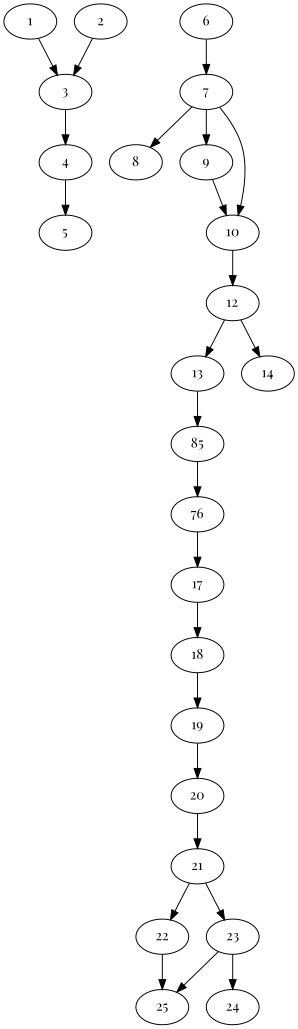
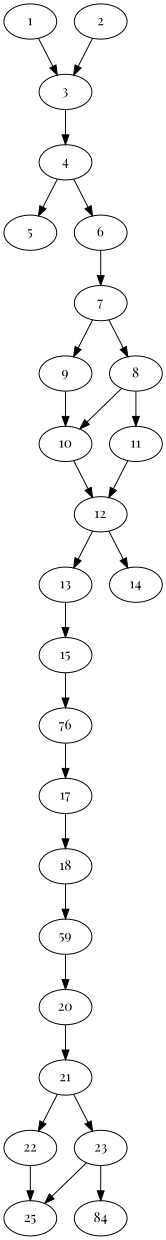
edge "7" -> "10": now "8" -> "10"
edge "4" -> "6": added
node "11": added
node "85": label "85" -> "15"
node "19": label "19" -> "59"
node "24": label "24" -> "84"
